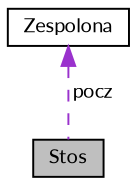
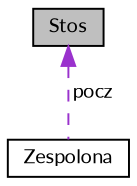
edge "Stos" -> "Zespolona": reversed
